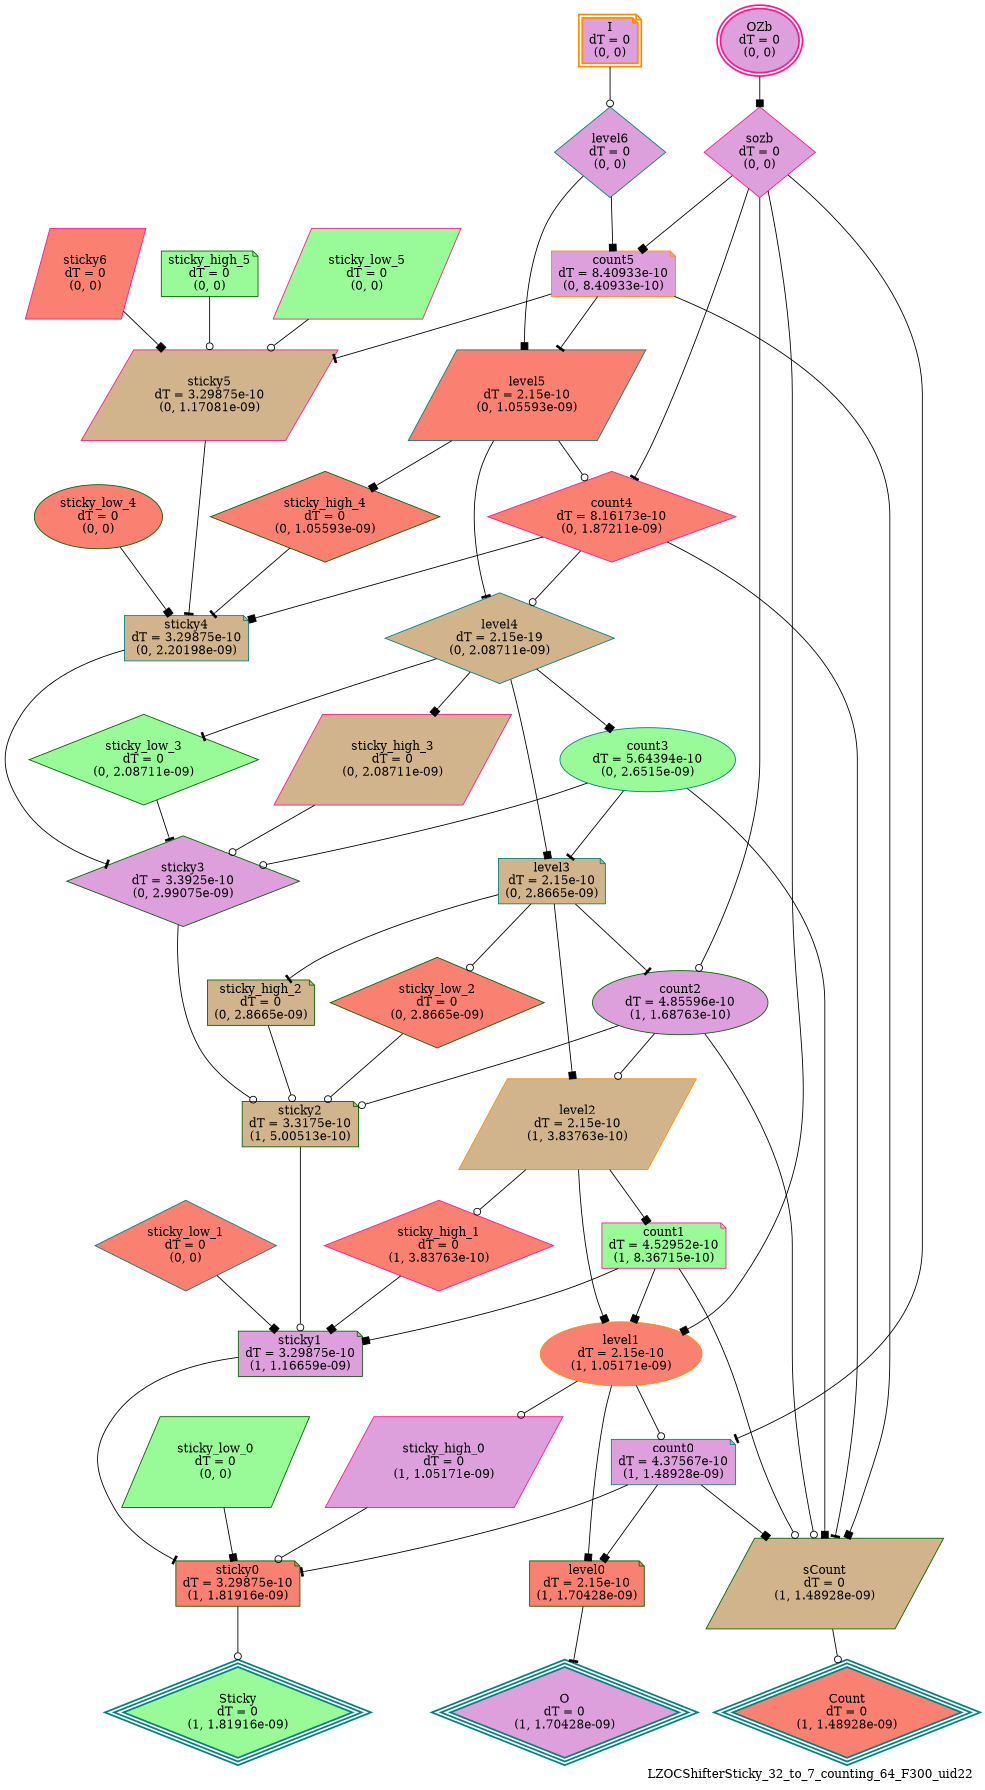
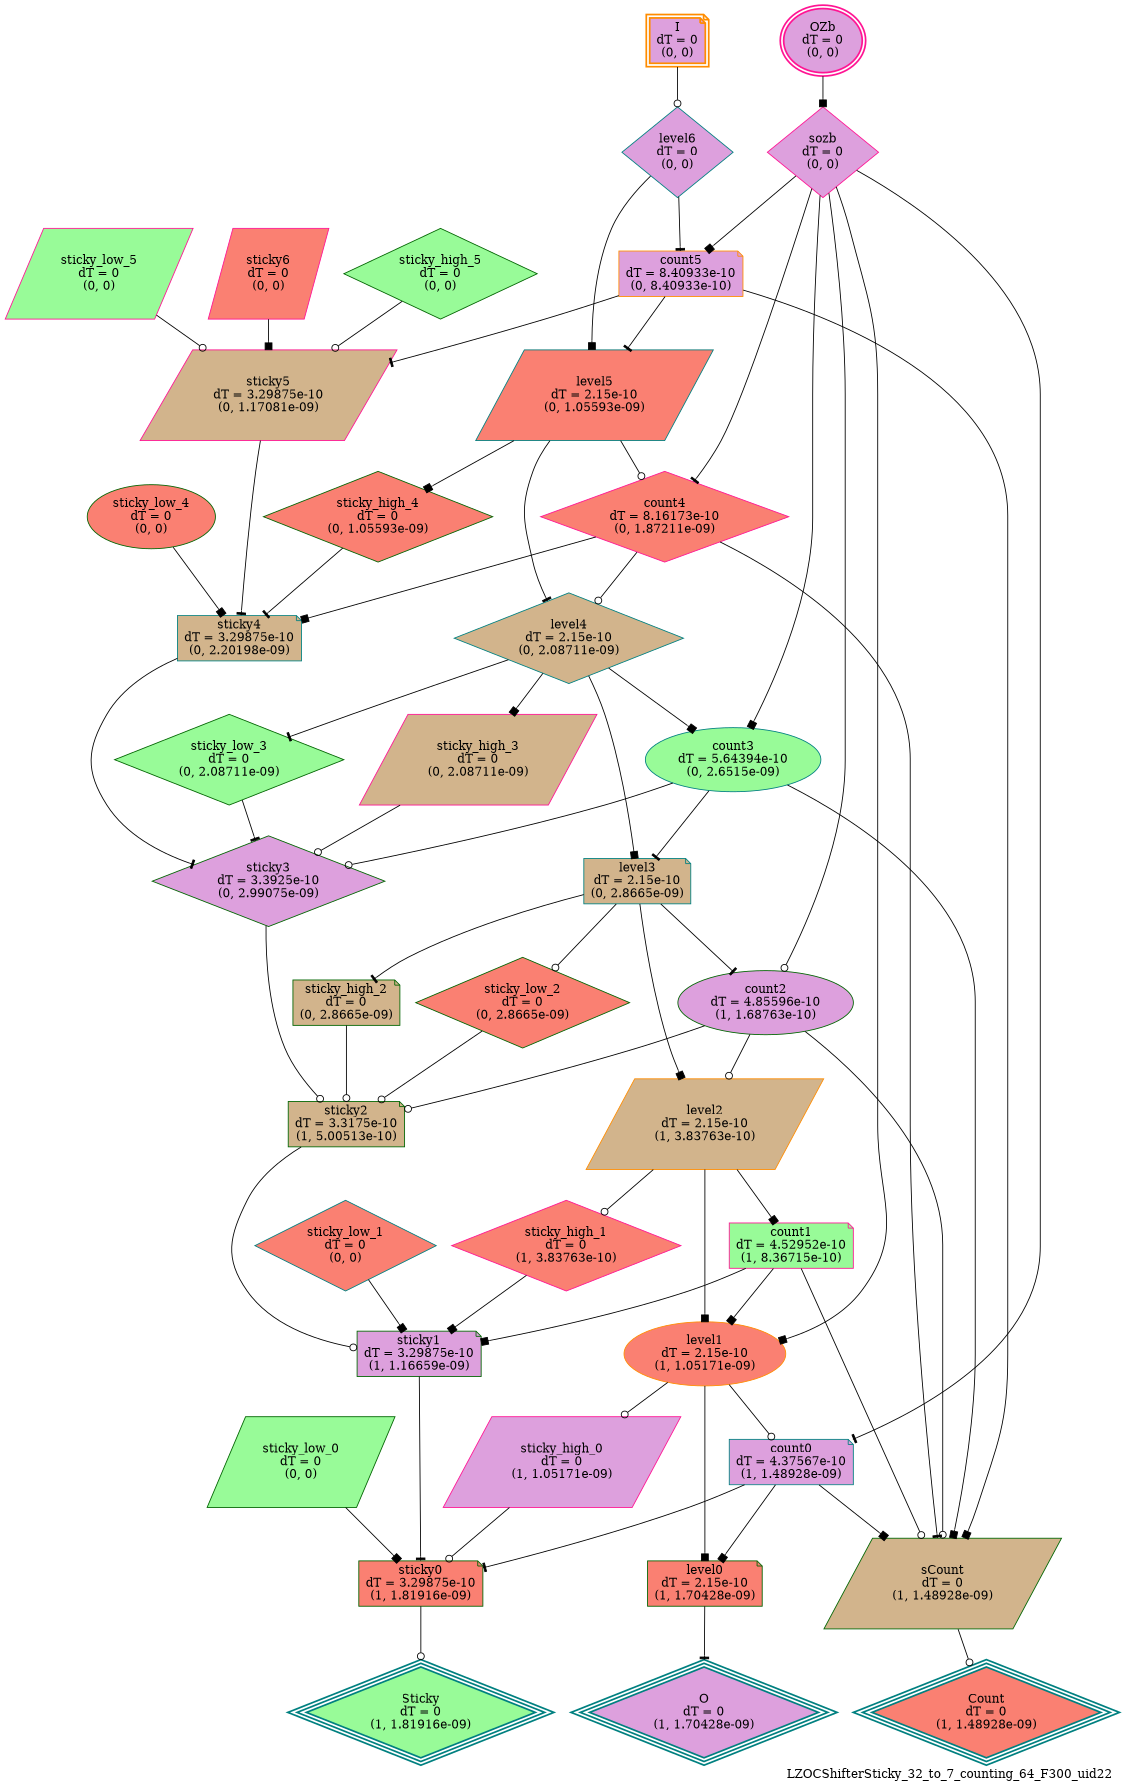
edge "level6 dT = 0 (0, 0)" -> "count5 dT = 8.40933e-10 (0, 8.40933e-10)": arrowhead box -> tee
node "sticky_high_5 dT = 0 (0, 0)": shape note -> diamond
edge "sozb dT = 0 (0, 0)" -> "count3 dT = 5.64394e-10 (0, 2.6515e-09)": added
node "level4 dT = 2.15e-19 (0, 2.08711e-09)": label "level4 dT = 2.15e-19 (0, 2.08711e-09)" -> "level4 dT = 2.15e-10 (0, 2.08711e-09)"
